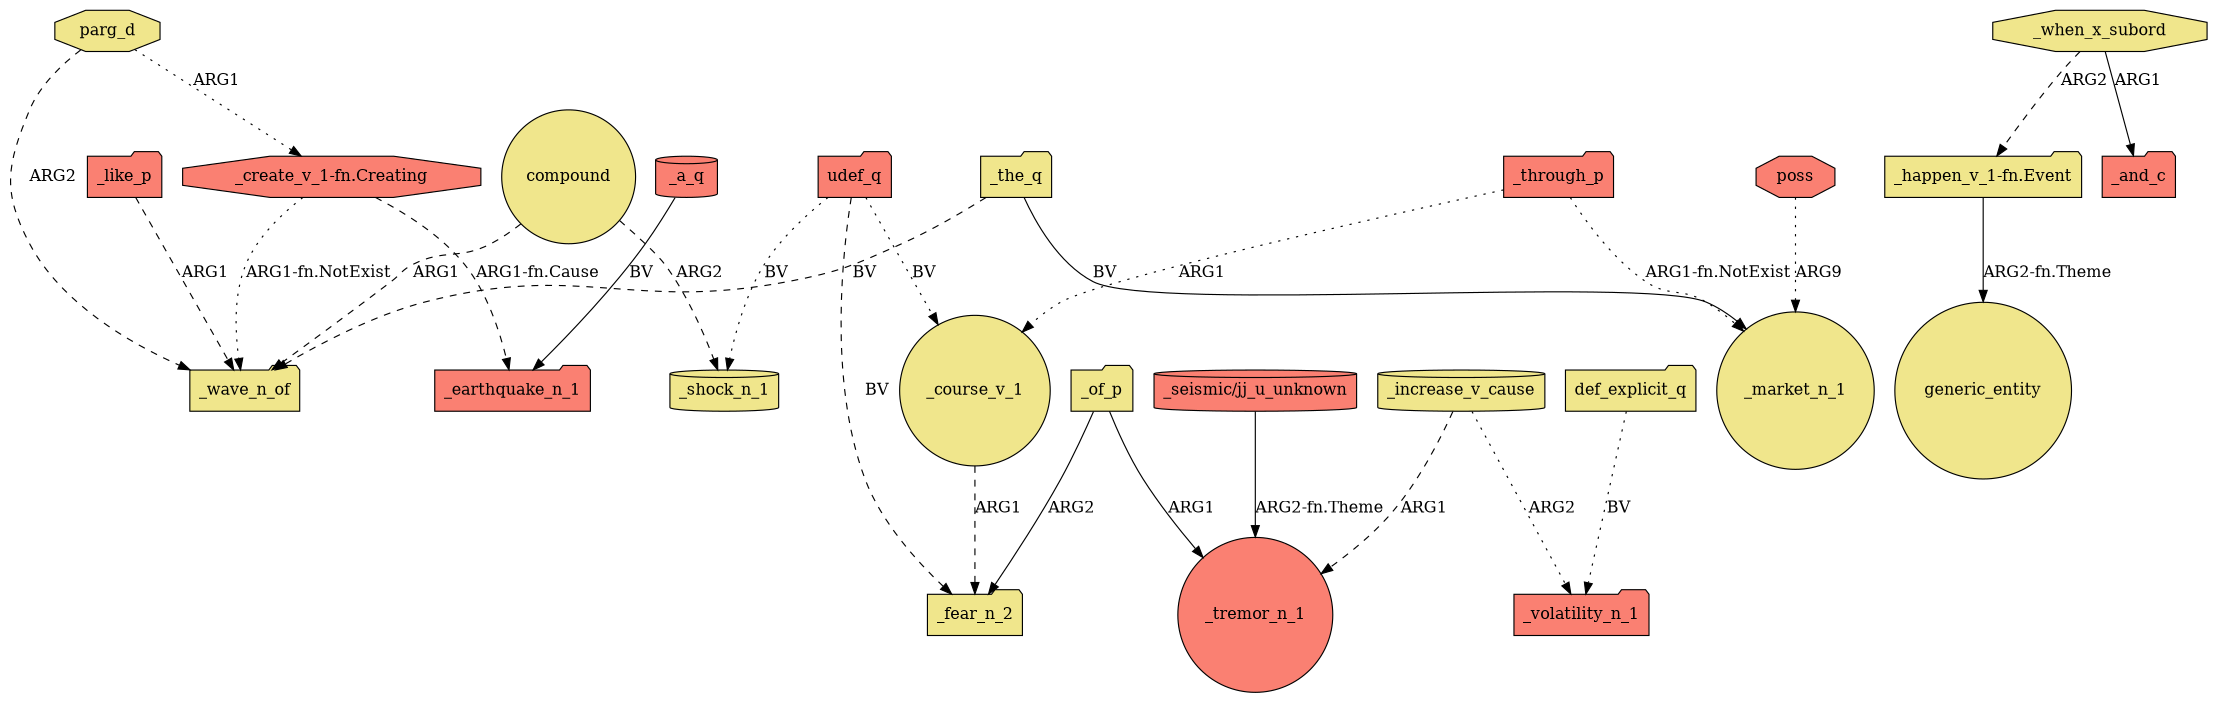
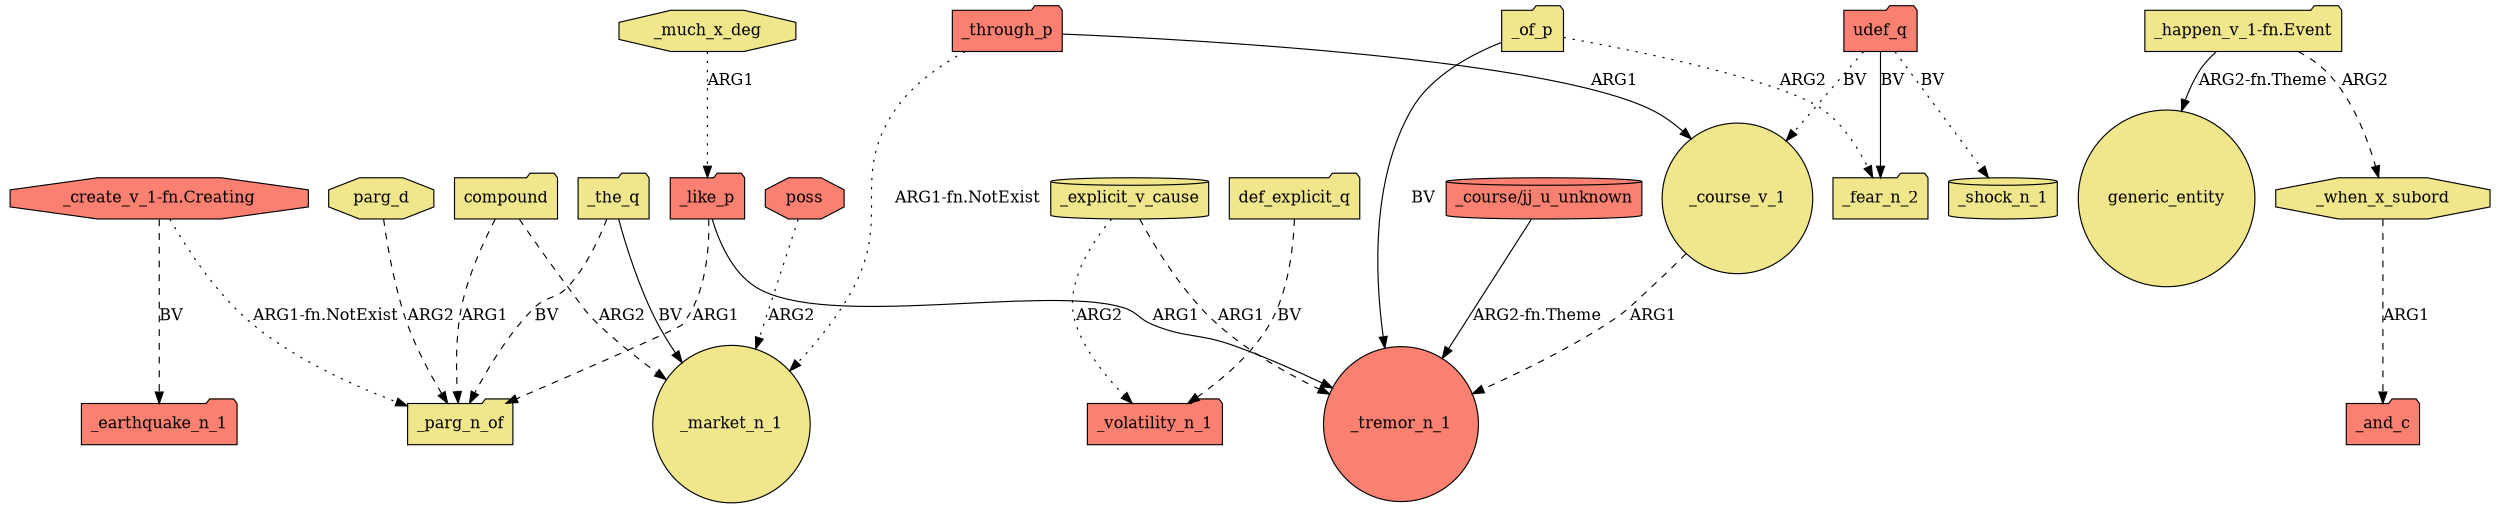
node "_much_x_deg": added
edge "_when_x_subord" -> "_happen_v_1-fn.Event": reversed
edge "_when_x_subord" -> "_and_c": style solid -> dashed
edge "parg_d" -> "_create_v_1-fn.Creating": removed, label "ARG1"
node "compound": shape circle -> folder
node "_a_q": removed
edge "_through_p" -> "_course_v_1": style dotted -> solid
edge "_create_v_1-fn.Creating" -> "_earthquake_n_1": label "ARG1-fn.Cause" -> "BV"
edge "poss" -> "_market_n_1": label "ARG9" -> "ARG2"
edge "compound" -> "_shock_n_1": now "compound" -> "_market_n_1"
edge "_like_p" -> "_tremor_n_1": added, label "ARG1"
node "_wave_n_of": label "_wave_n_of" -> "_parg_n_of"
node "_seismic/jj_u_unknown": label "_seismic/jj_u_unknown" -> "_course/jj_u_unknown"
node "_increase_v_cause": label "_increase_v_cause" -> "_explicit_v_cause"
edge "udef_q" -> "_fear_n_2": style dashed -> solid
edge "def_explicit_q" -> "_volatility_n_1": style dotted -> dashed
edge "_of_p" -> "_fear_n_2": style solid -> dotted
edge "_of_p" -> "_tremor_n_1": label "ARG1" -> "BV"
edge "_course_v_1" -> "_fear_n_2": now "_course_v_1" -> "_tremor_n_1"
